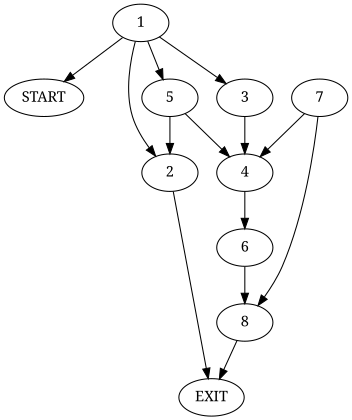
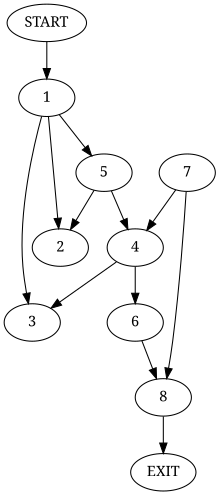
edge "1" -> "START": reversed
edge "3" -> "4": reversed
edge "2" -> "EXIT": removed
